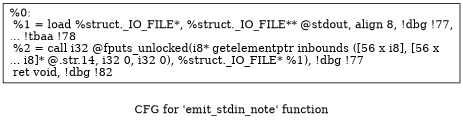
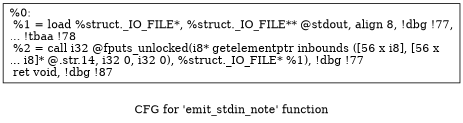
node "%0:": text "ret void, !dbg !82" -> "ret void, !dbg !87"
